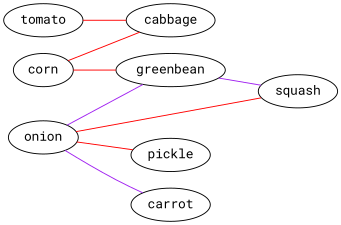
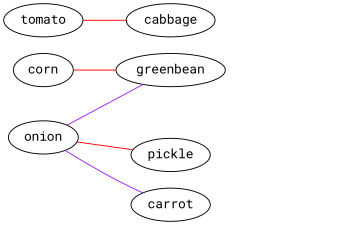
edge "cabbage" -- "corn": removed
node "squash": removed
